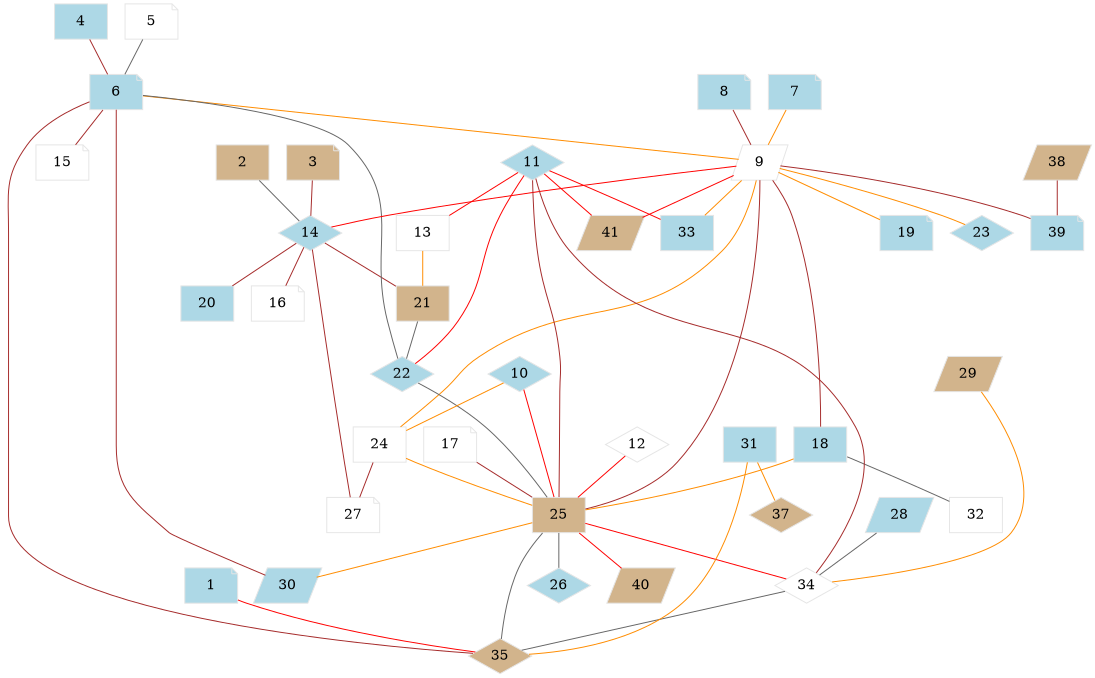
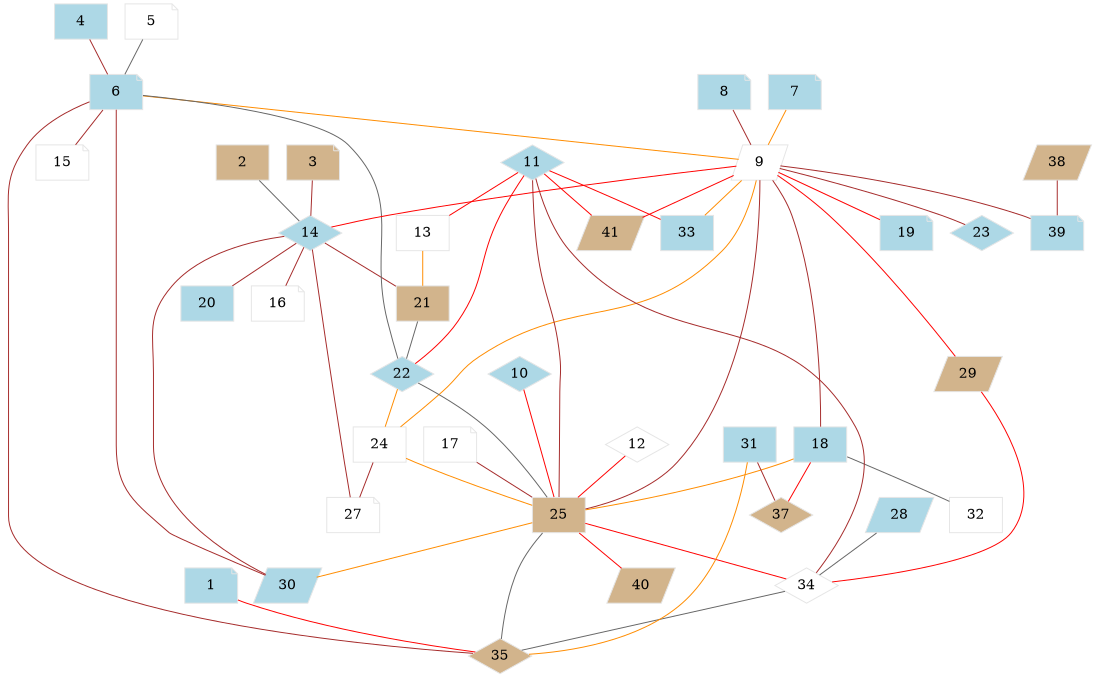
edge "9" -- "23": color darkorange -> brown
edge "9" -- "19": color darkorange -> red
edge "9" -- "29": added
edge "14" -- "30": added
edge "10" -- "24": now "22" -- "24"
edge "31" -- "37": color darkorange -> brown
edge "18" -- "37": added
edge "29" -- "34": color darkorange -> red
node "26": removed
